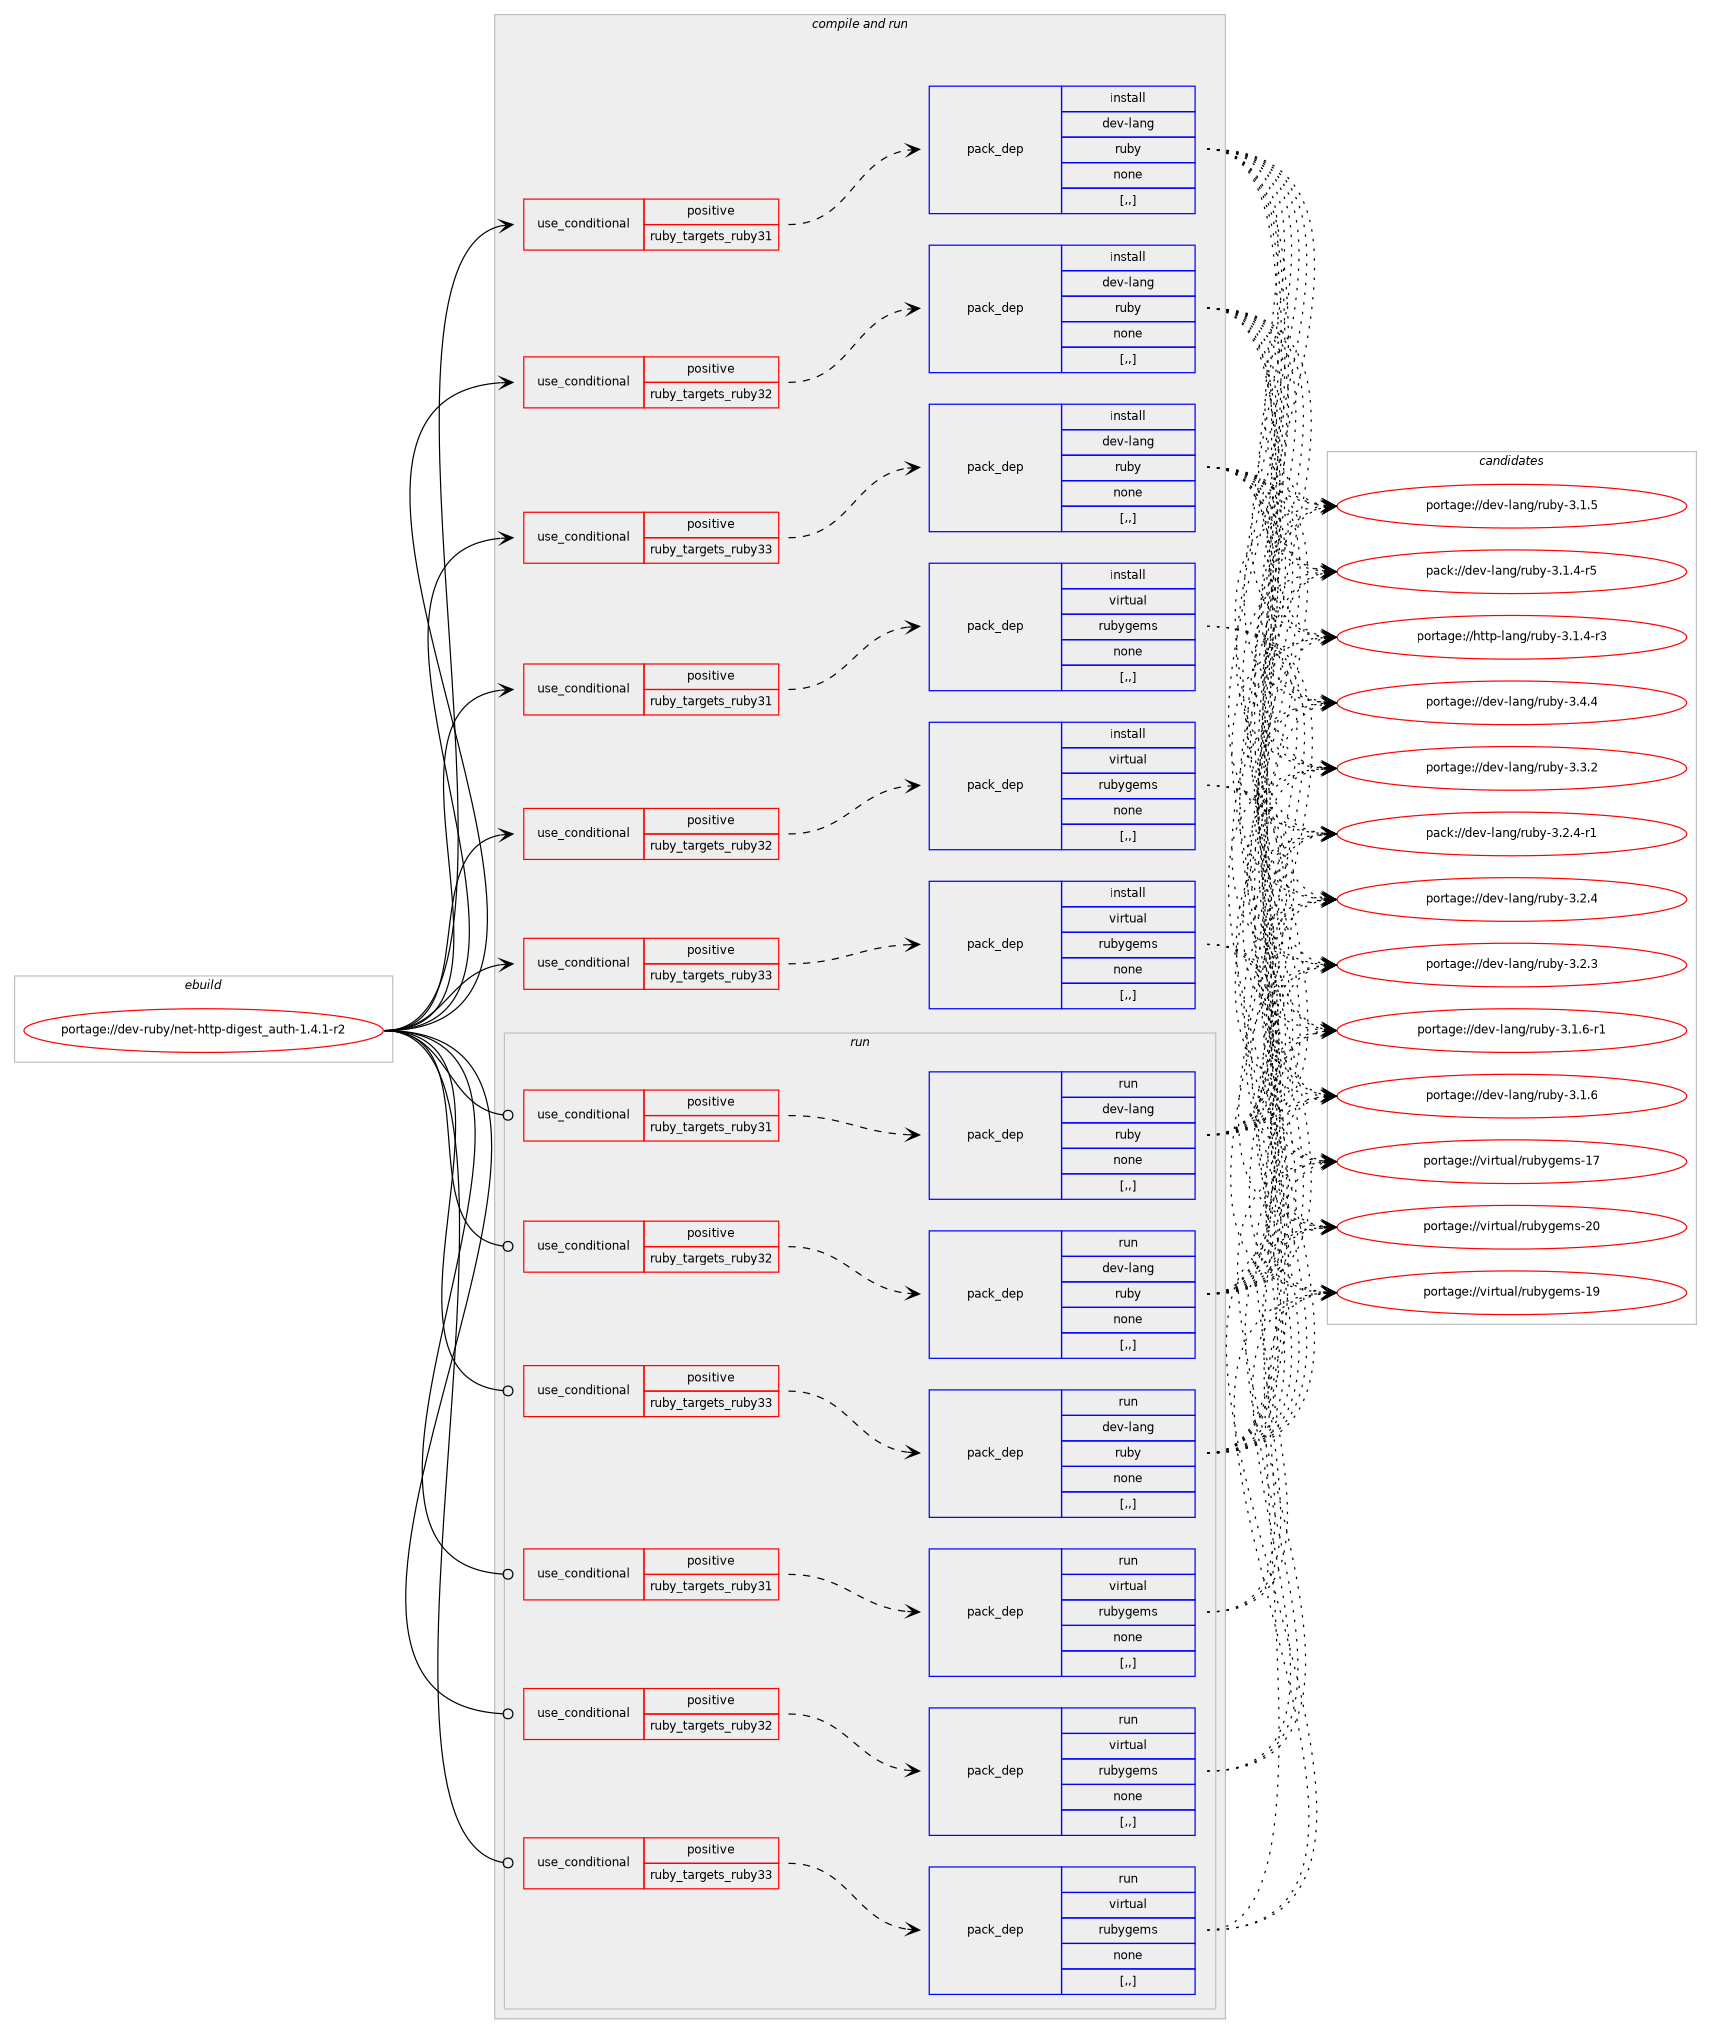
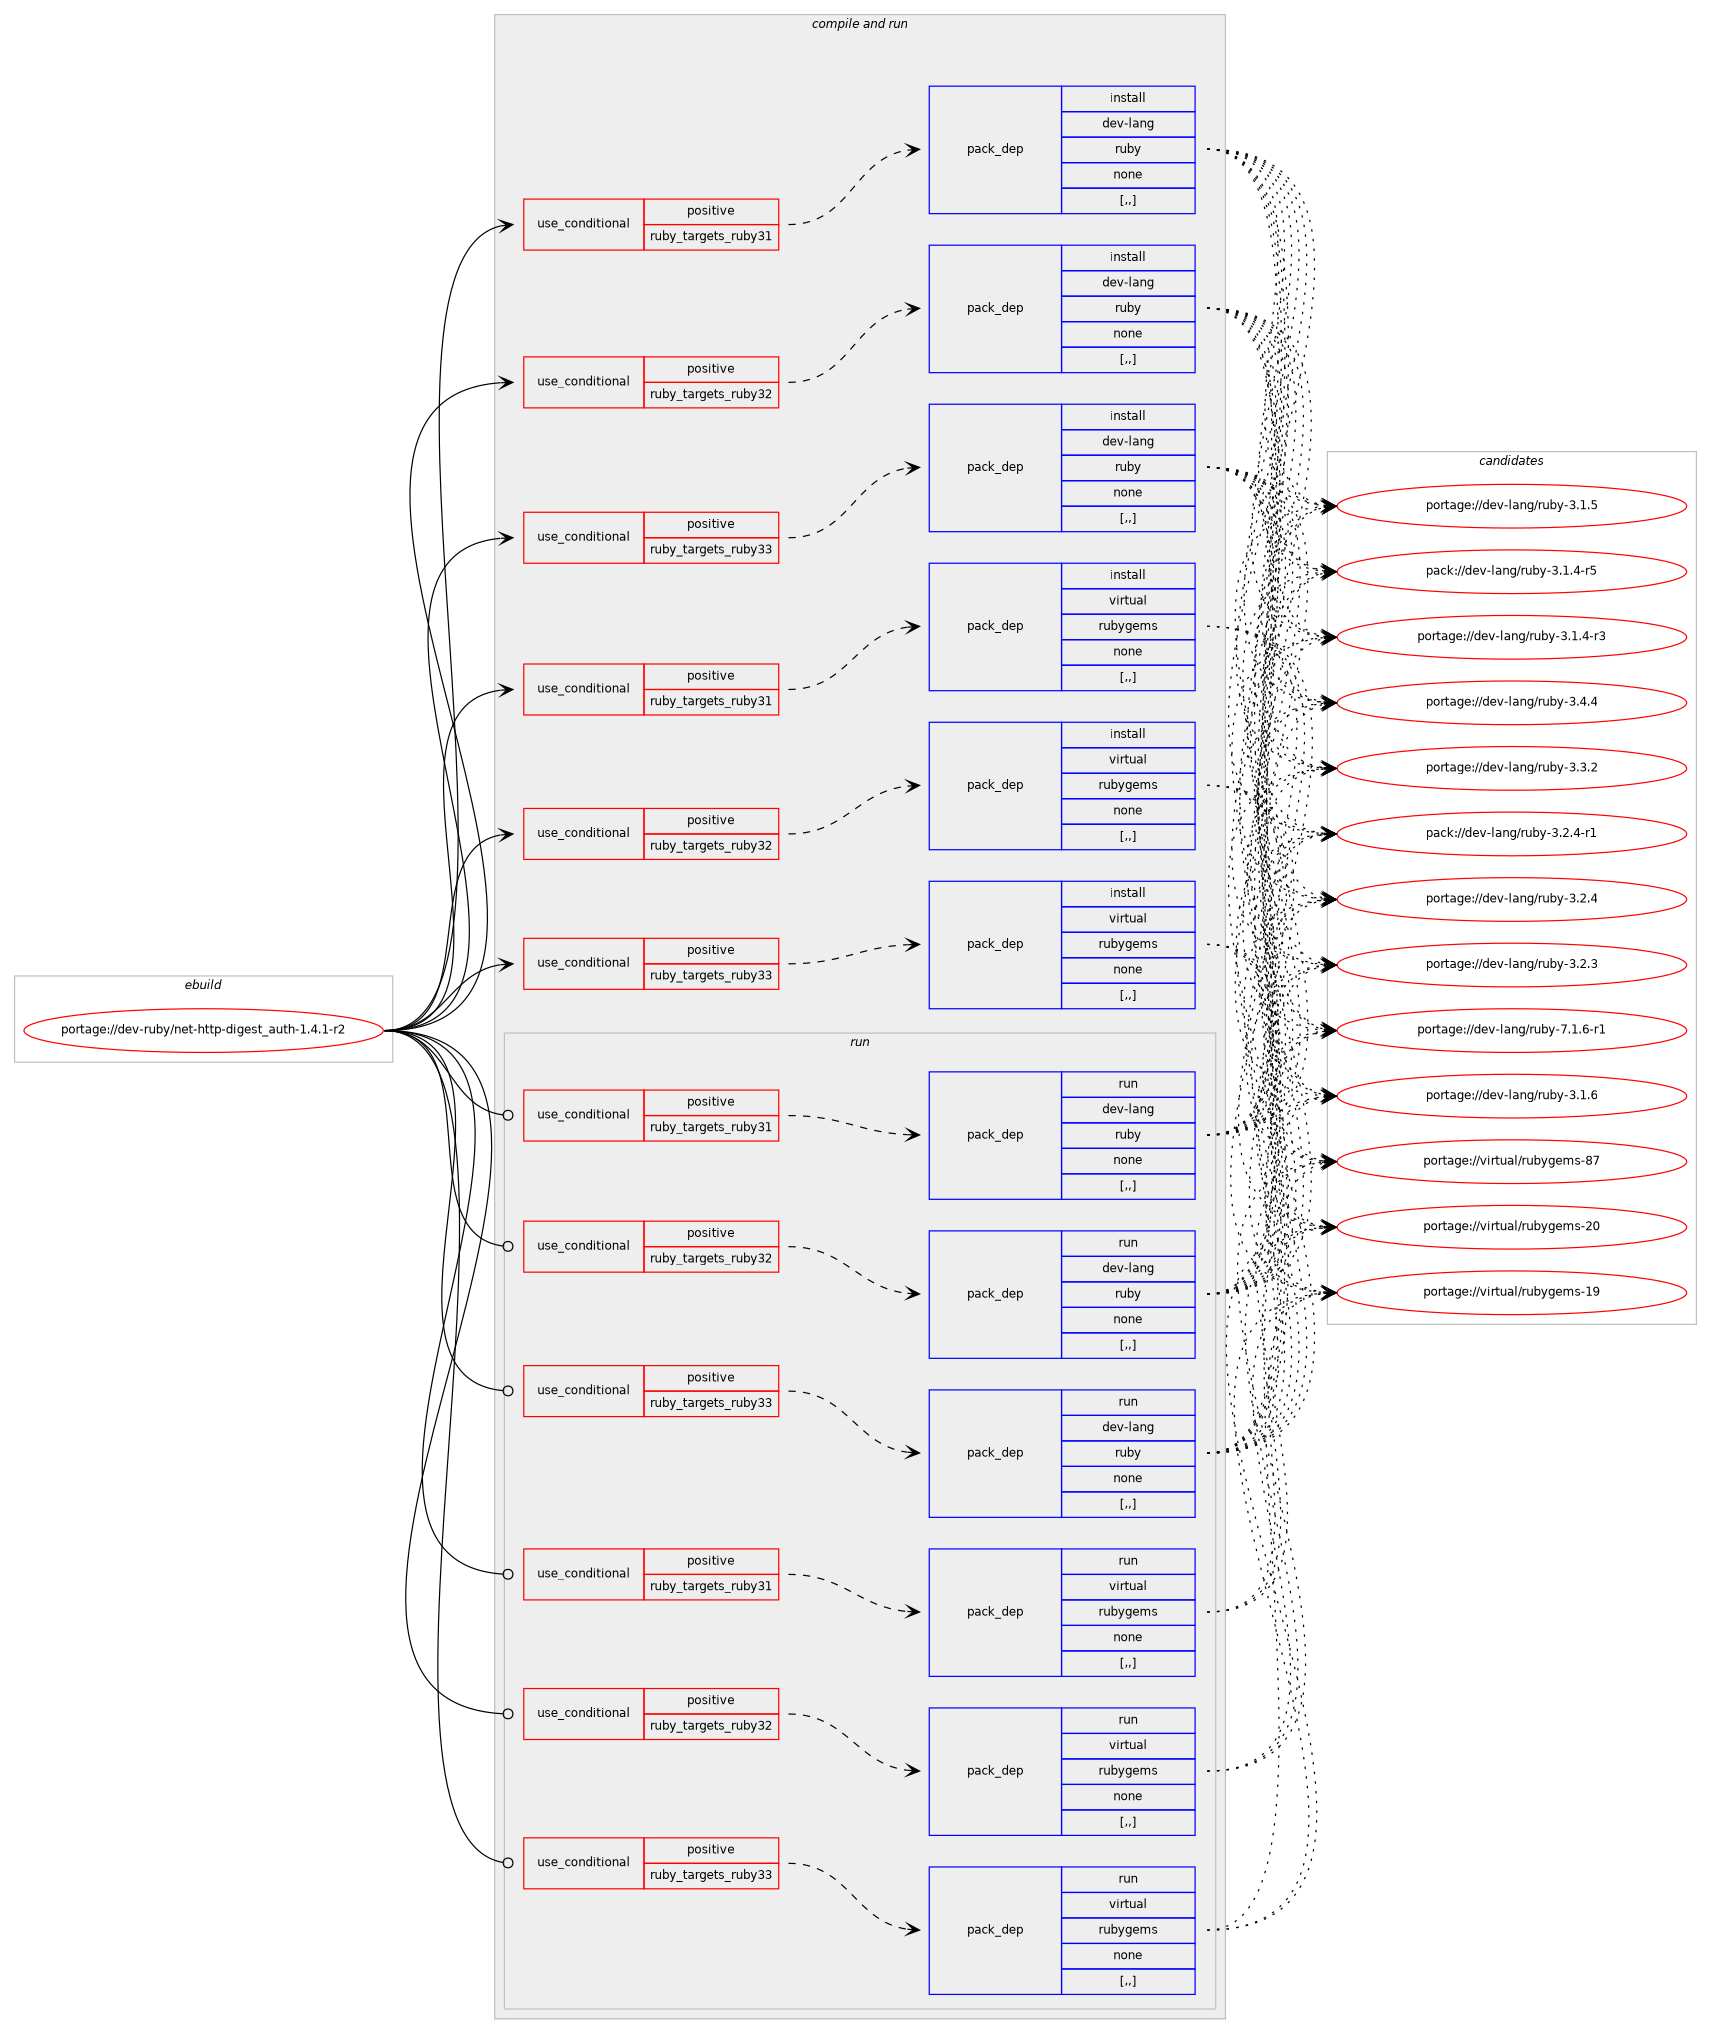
node "portage://http-lang/ruby-3.1.4-r3": label "portage://http-lang/ruby-3.1.4-r3" -> "portage://dev-lang/ruby-3.1.4-r3"
node "portage://dev-lang/ruby-3.1.6-r1": label "portage://dev-lang/ruby-3.1.6-r1" -> "portage://dev-lang/ruby-7.1.6-r1"
node "portage://virtual/rubygems-17": label "portage://virtual/rubygems-17" -> "portage://virtual/rubygems-87"
